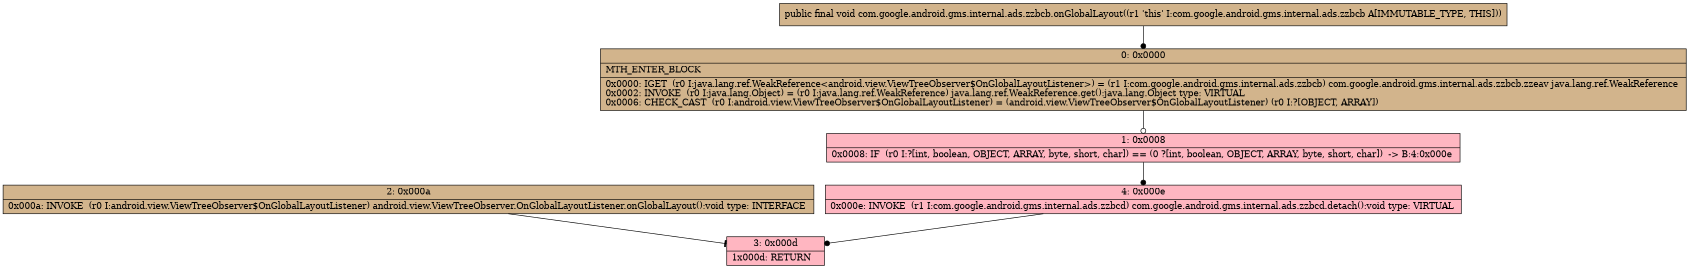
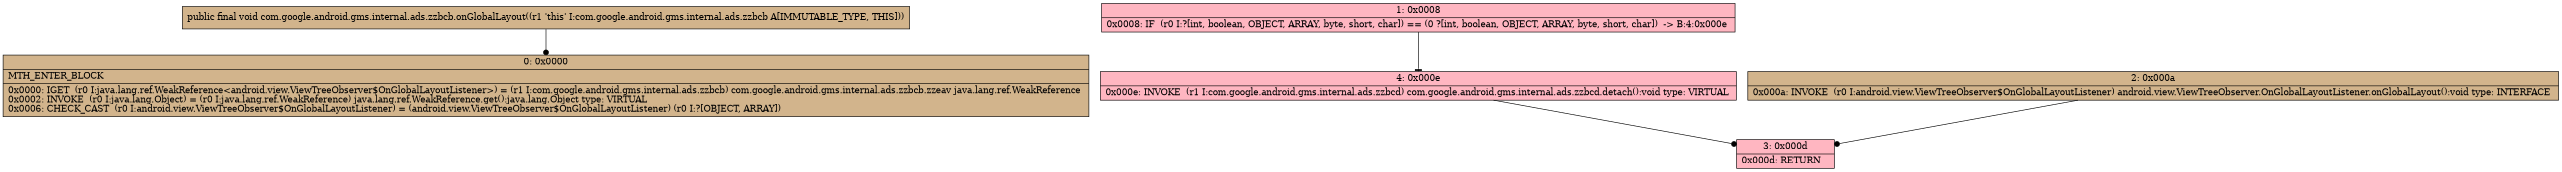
edge "0: 0x0000" -> "1: 0x0008": removed
edge "1: 0x0008" -> "4: 0x000e": arrowhead dot -> tee
edge "2: 0x000a" -> "3: 0x000d": arrowhead tee -> dot
node "3: 0x000d": text "1x000d: RETURN" -> "0x000d: RETURN"
